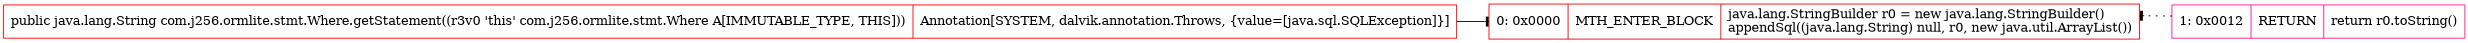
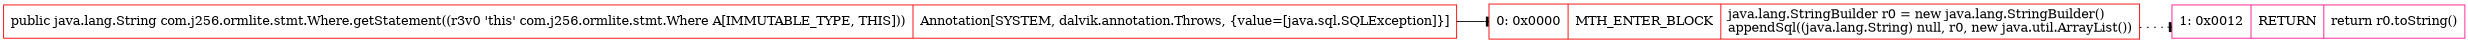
edge "1: 0x0012" -> "0: 0x0000": reversed
